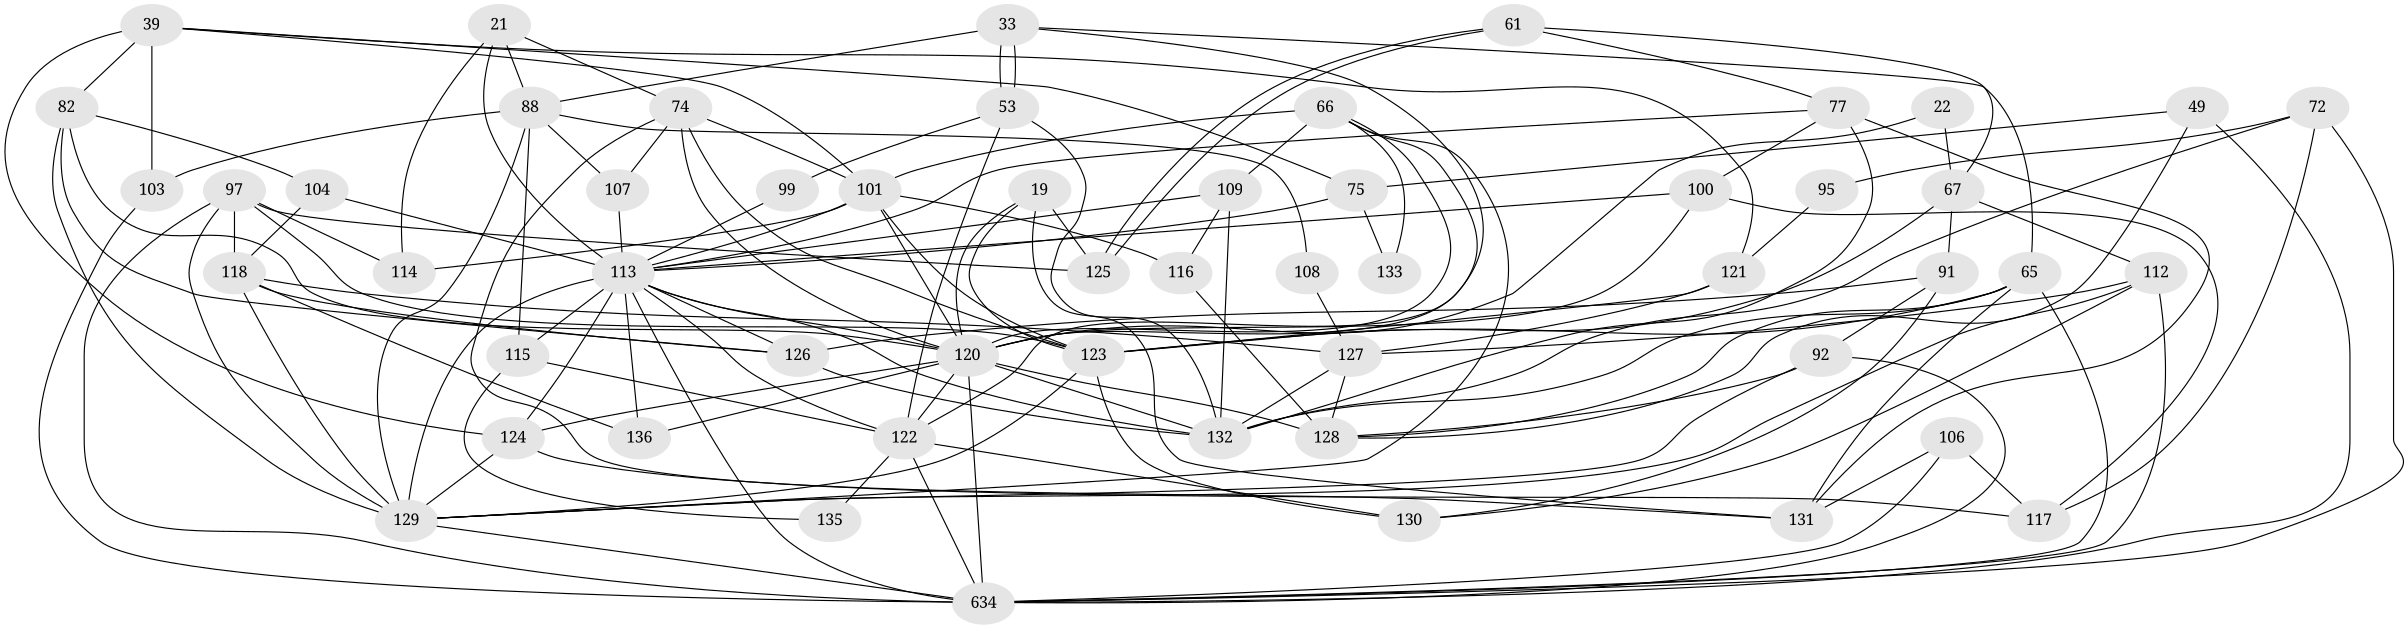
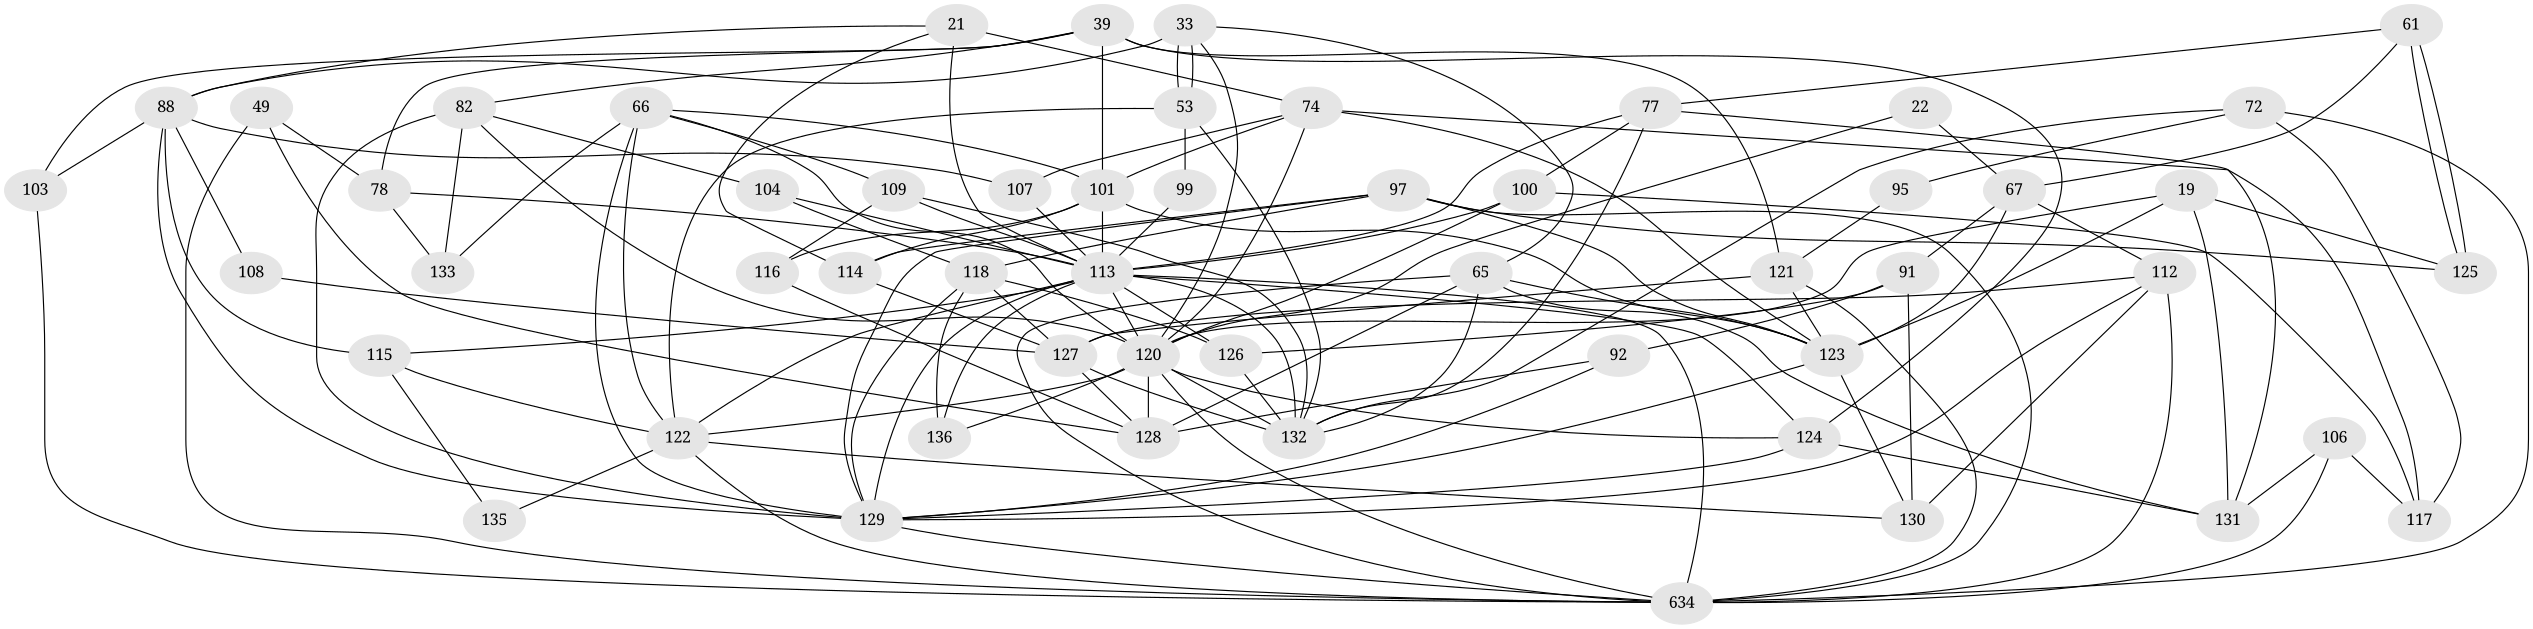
node "75": label "75" -> "78"
edge "101" -- "120": removed
edge "82" -- "126": now "82" -- "133"
edge "114" -- "127": added
edge "92" -- "634": now "121" -- "634"
